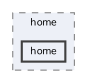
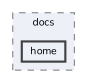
cluster "home": label "home" -> "docs"
